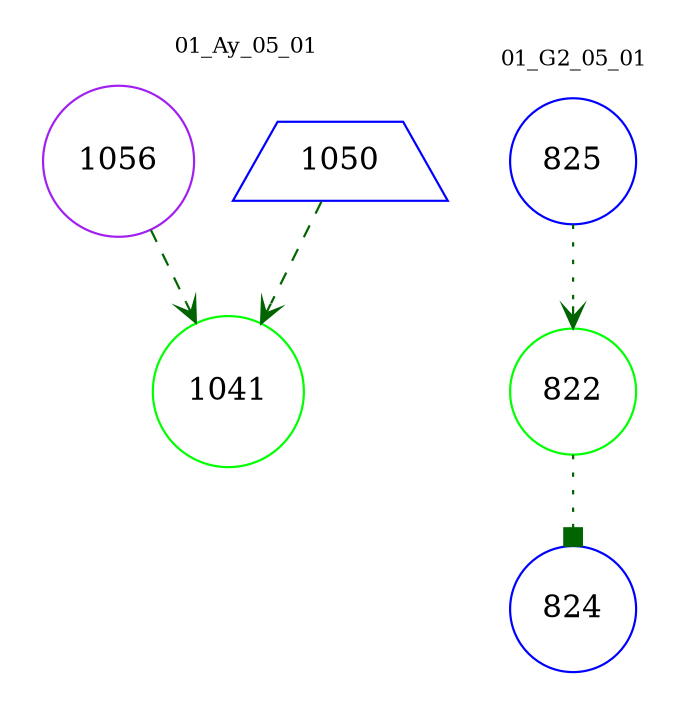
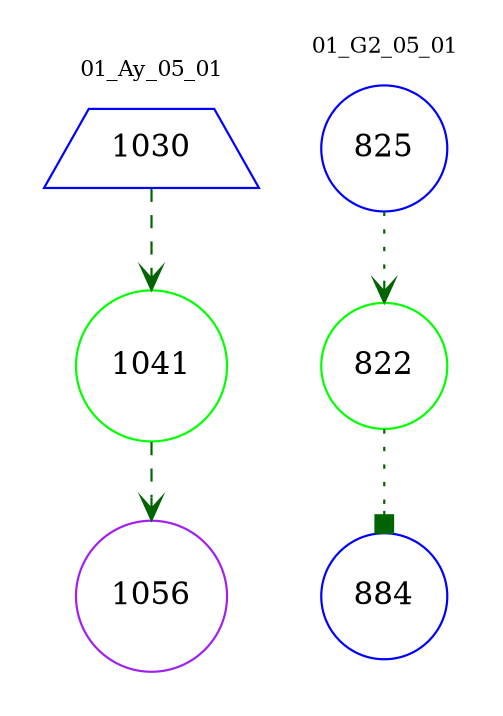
node "1050": label "1050" -> "1030"
edge "1056" -> "1041": reversed
node "824": label "824" -> "884"
